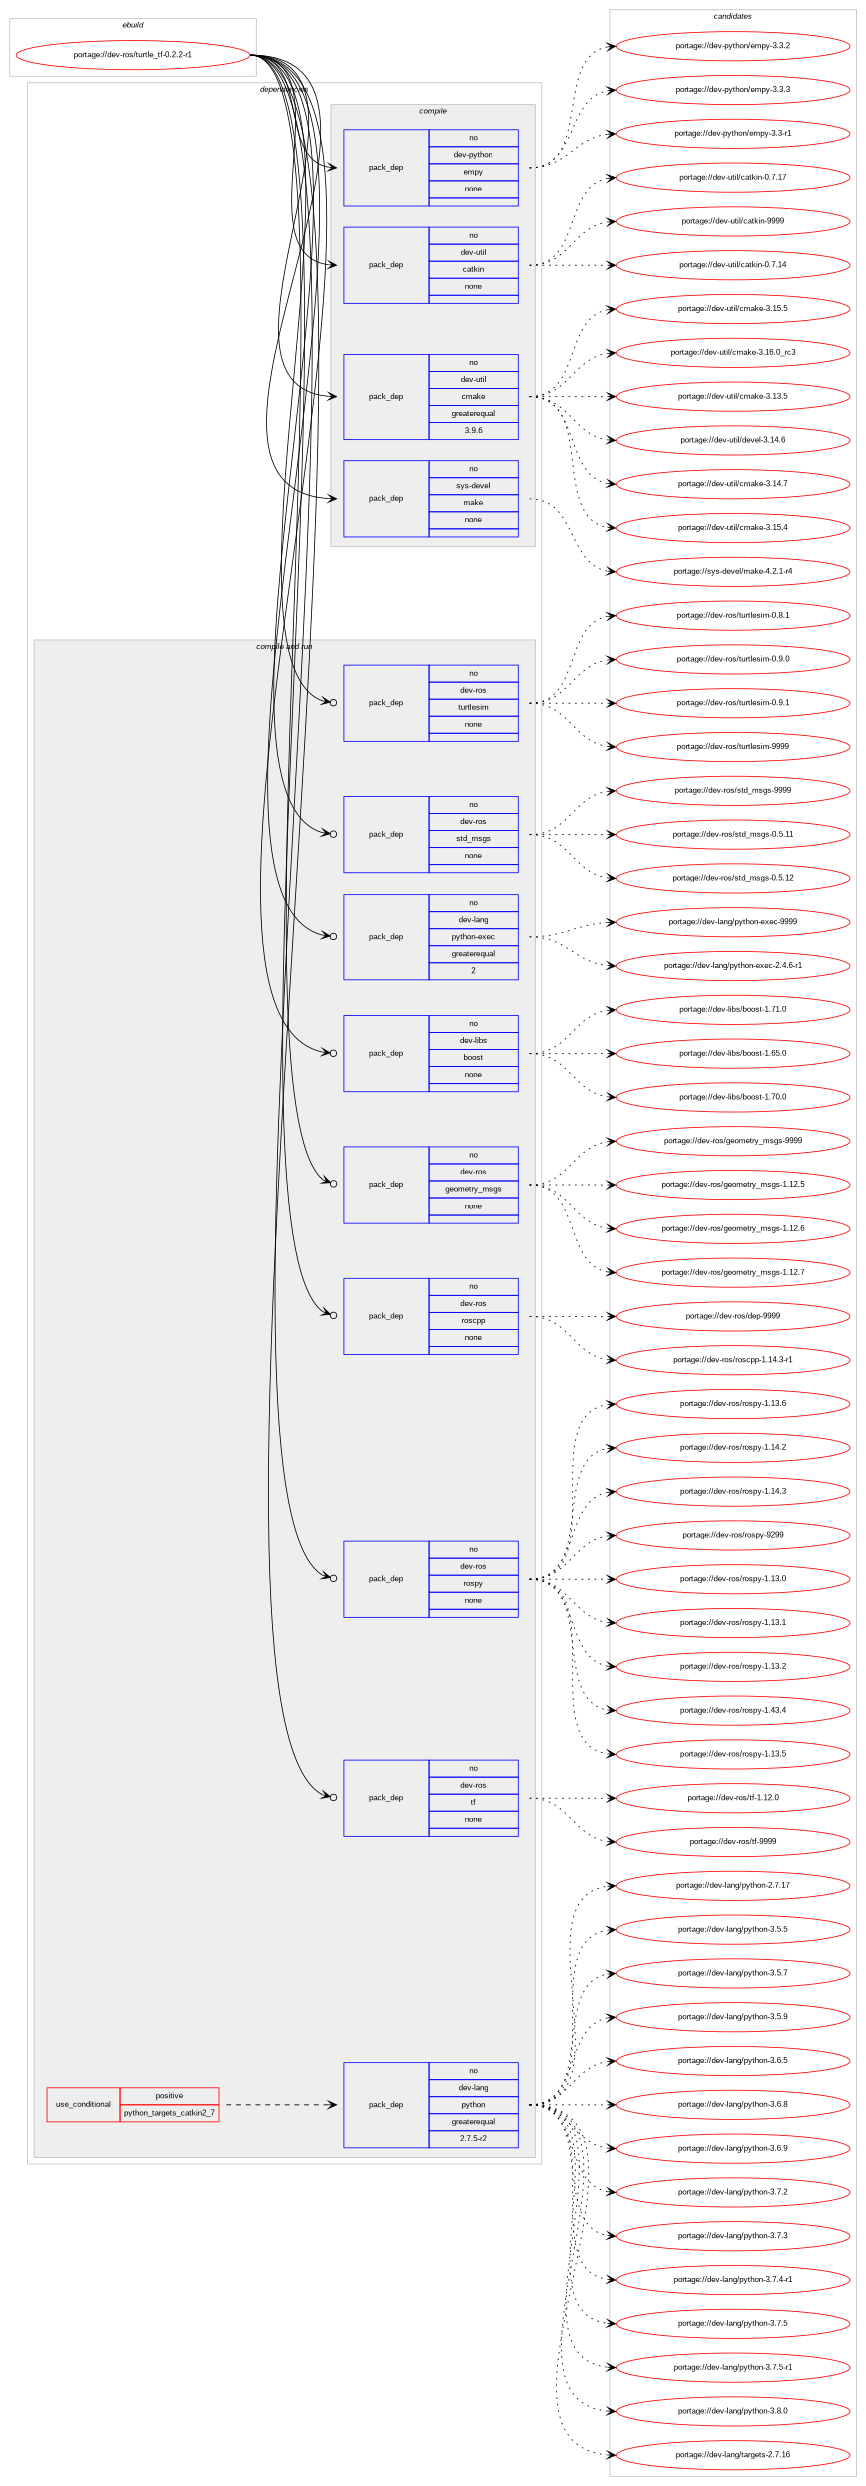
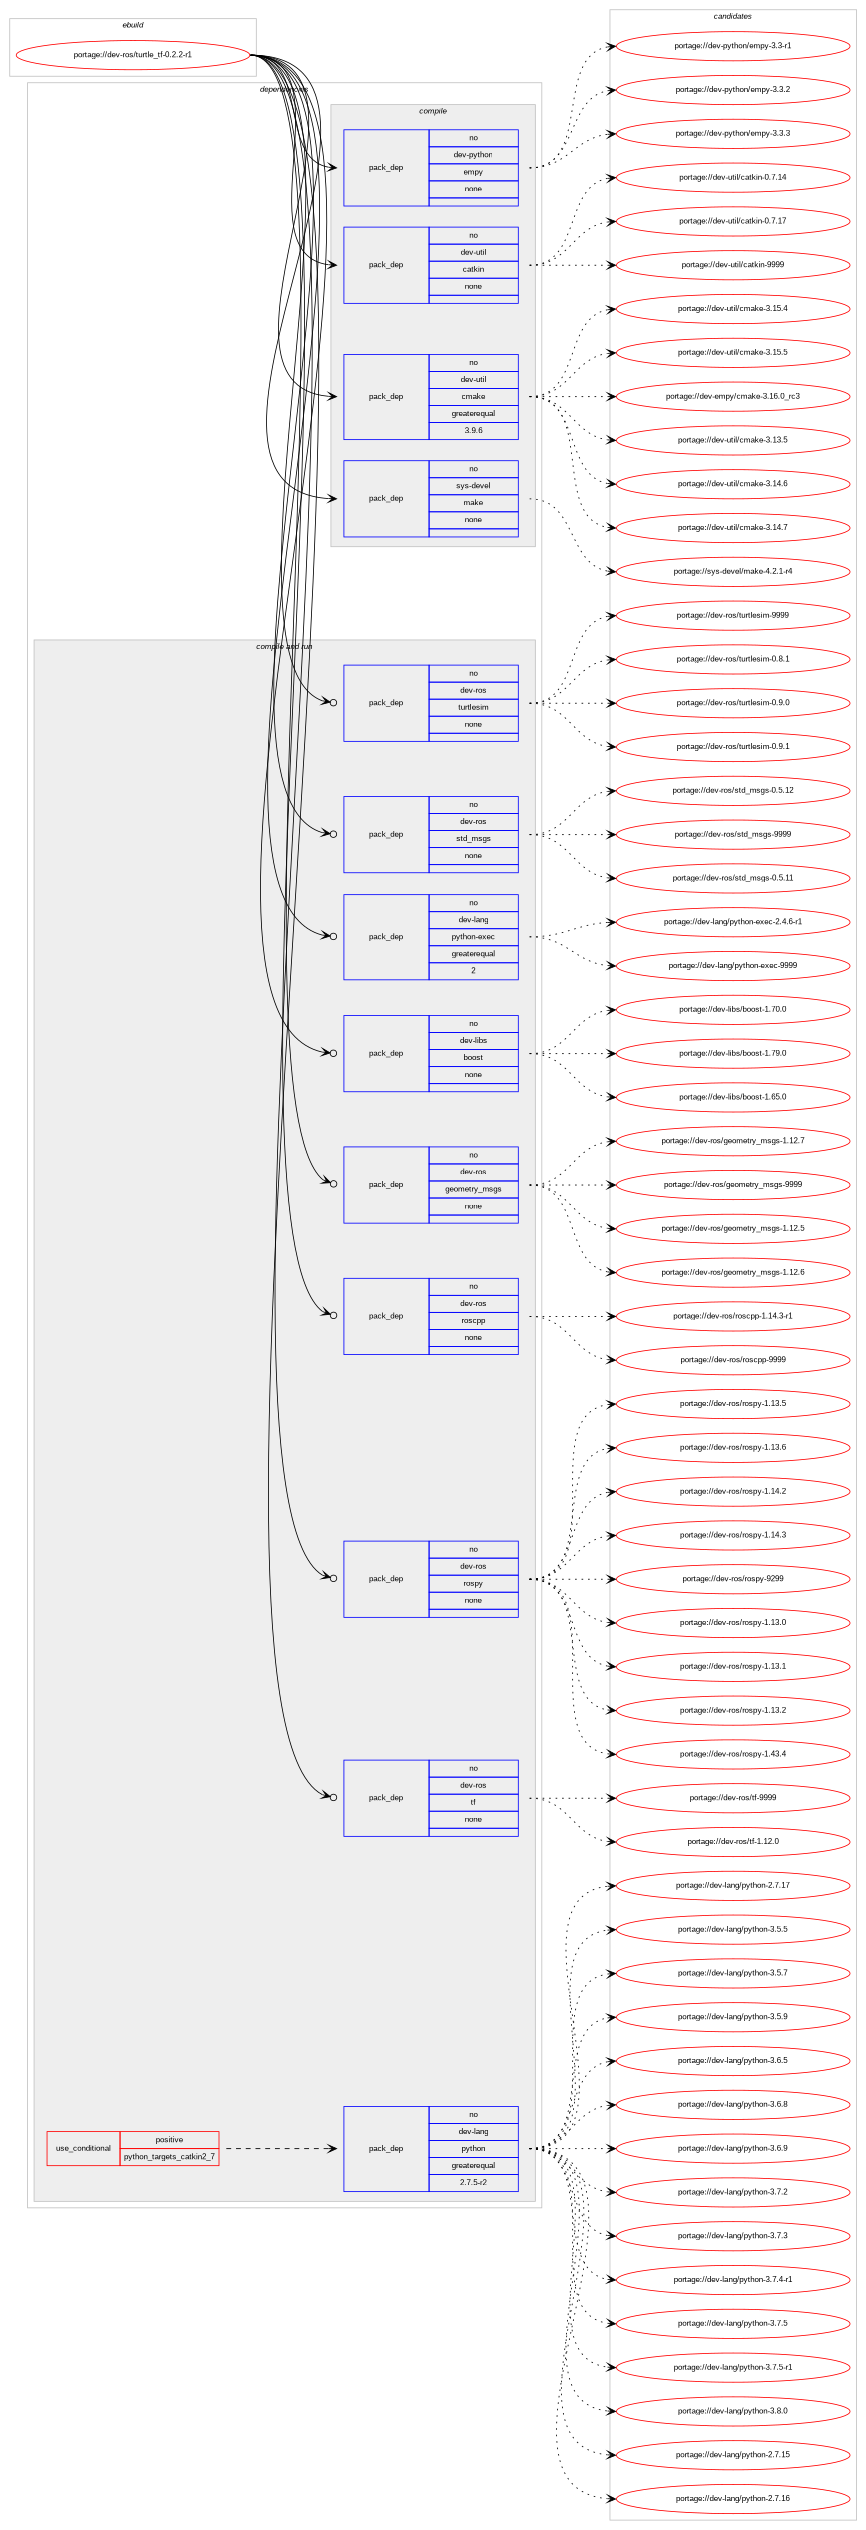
node "portage://dev-util/cmake-3.16.0_rc3": label "portage://dev-util/cmake-3.16.0_rc3" -> "portage://dev-empy/cmake-3.16.0_rc3"
node "portage://dev-util/devel-3.14.6": label "portage://dev-util/devel-3.14.6" -> "portage://dev-util/cmake-3.14.6"
node "portage://dev-libs/boost-1.71.0": label "portage://dev-libs/boost-1.71.0" -> "portage://dev-libs/boost-1.79.0"
node "portage://dev-ros/dep-9999": label "portage://dev-ros/dep-9999" -> "portage://dev-ros/roscpp-9999"
node "portage://dev-lang/python-2.7.15": added
node "portage://dev-lang/targets-2.7.16": label "portage://dev-lang/targets-2.7.16" -> "portage://dev-lang/python-2.7.16"
